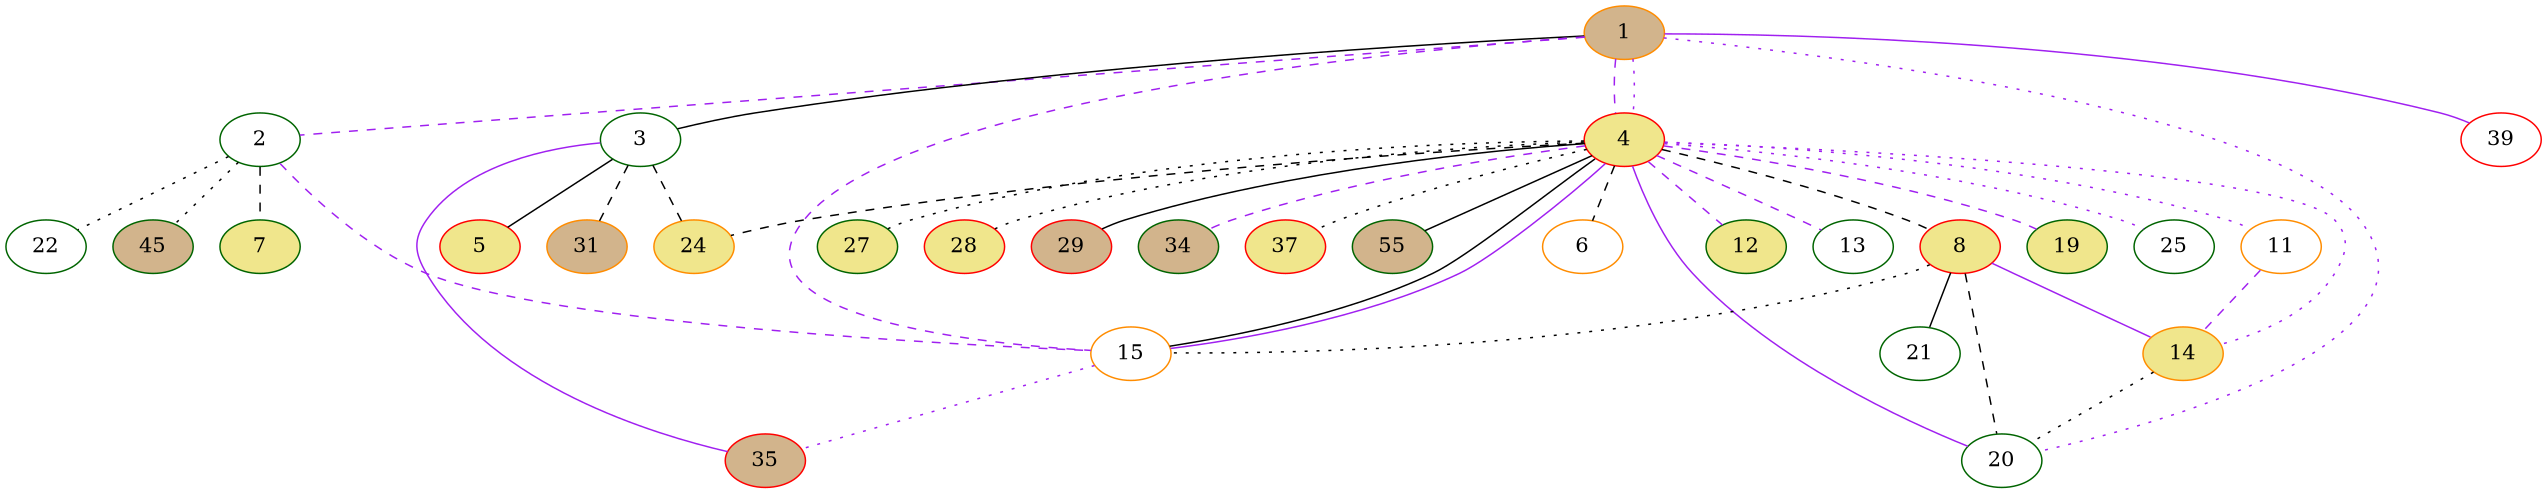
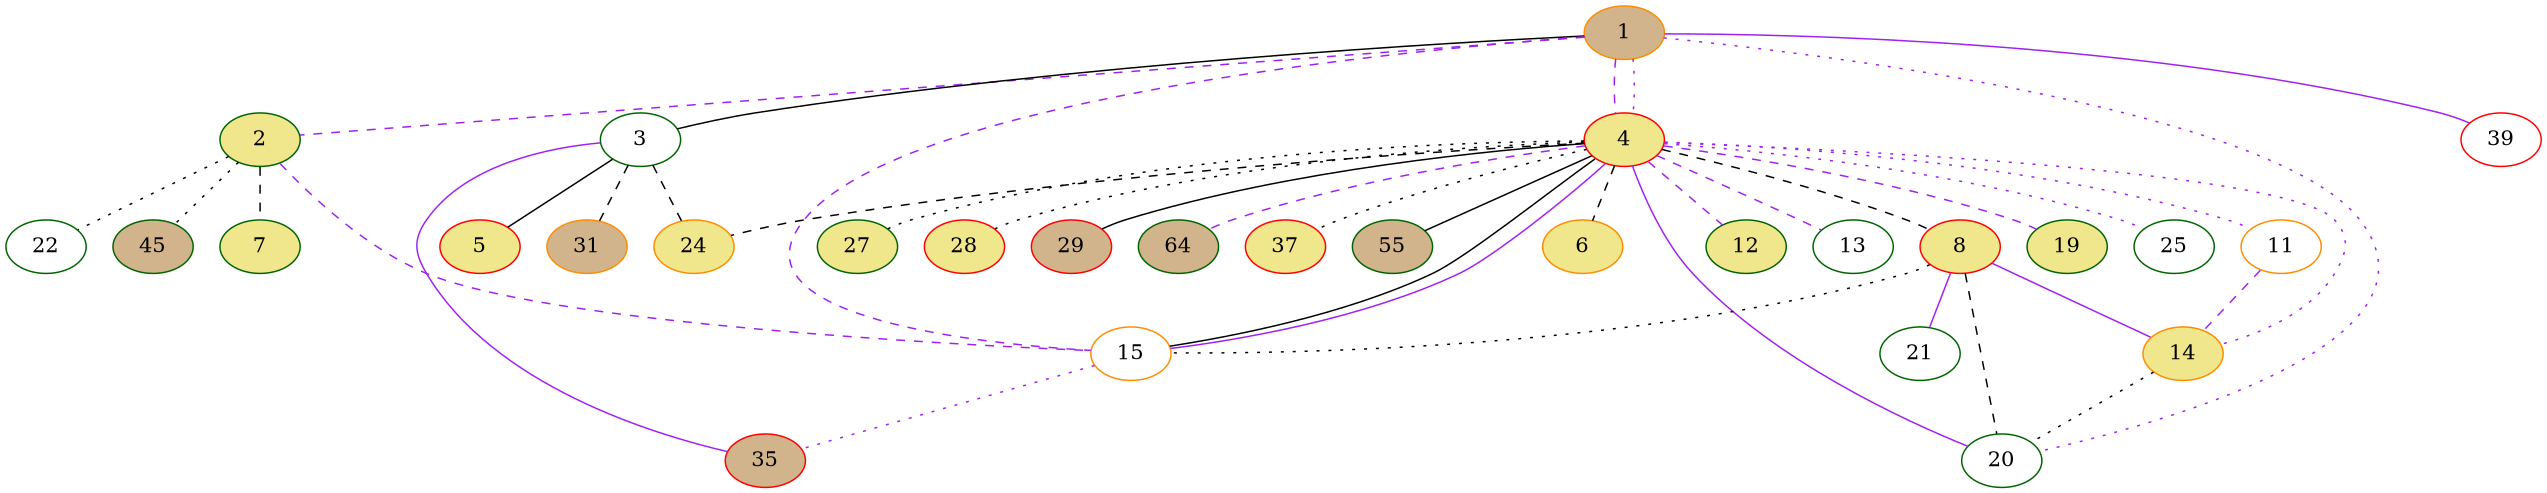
node "2": fillcolor white -> khaki
node "34": label "34" -> "64"
node "6": fillcolor white -> khaki
edge "8" -- "21": color black -> purple
